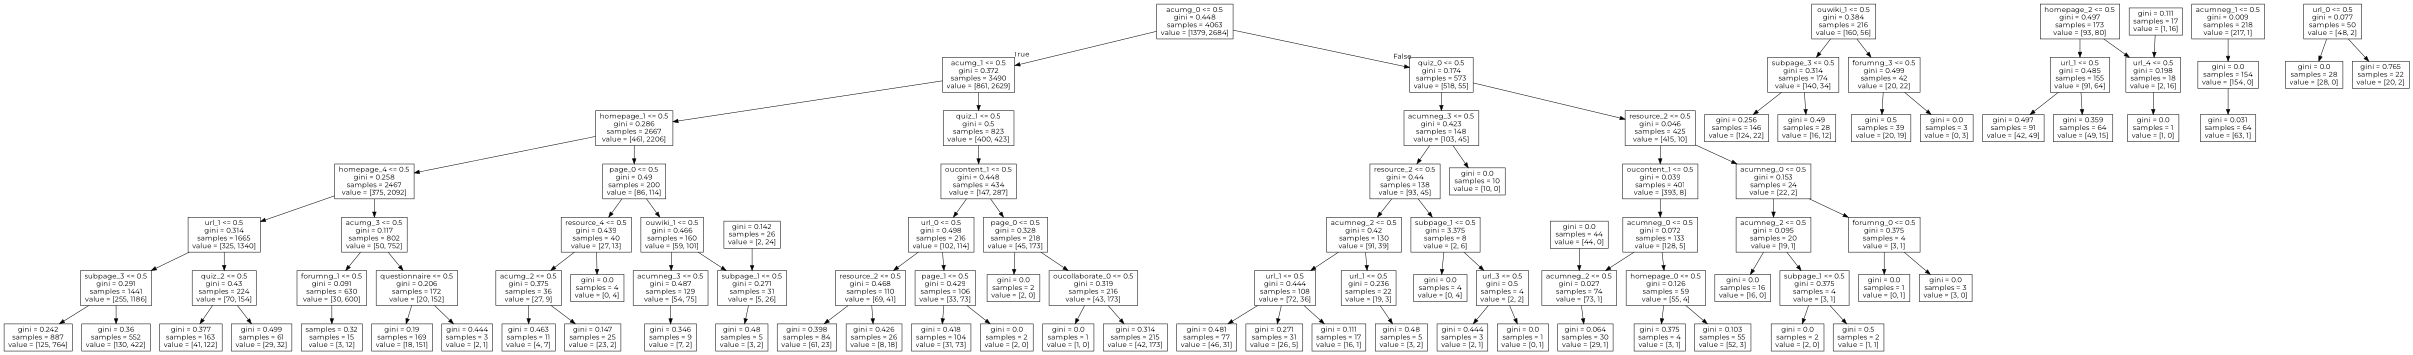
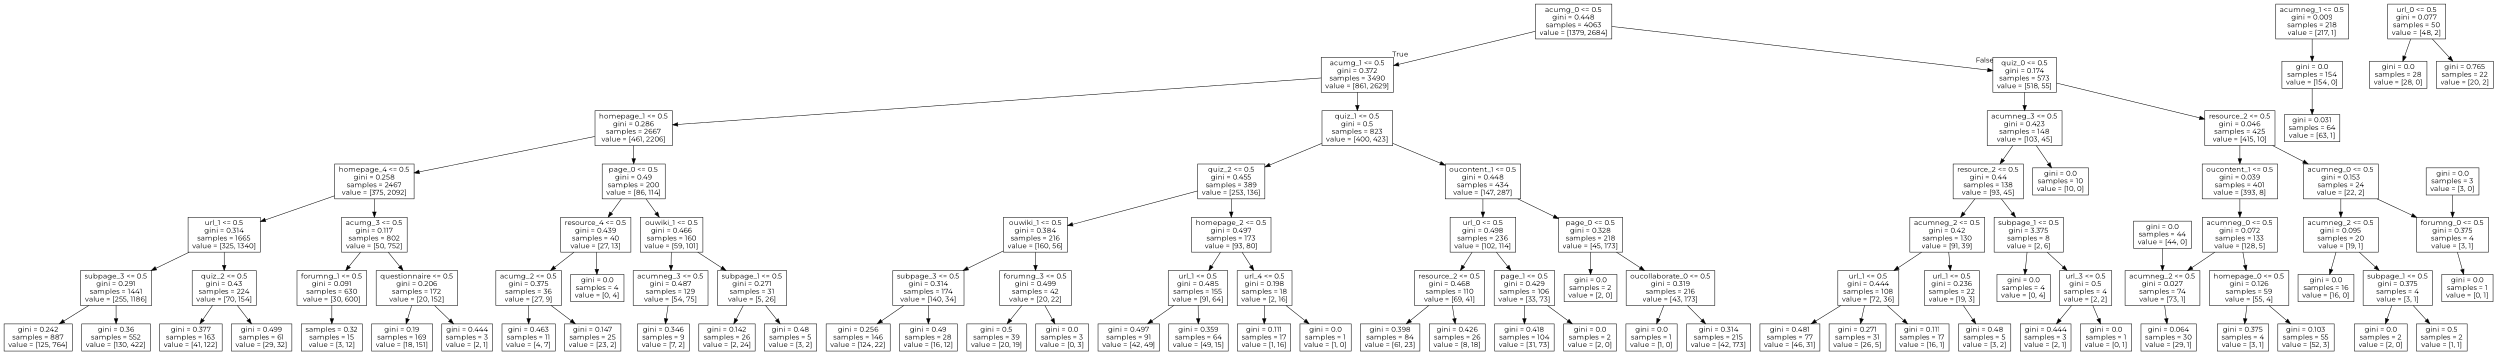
edge "gini = 0.111 samples = 17 value = [1, 16]" -> "url_4 <= 0.5 gini = 0.198 samples = 18 value = [2, 16]": reversed
node "quiz_2 <= 0.5 gini = 0.455 samples = 389 value = [253, 136]": added
node "url_0 <= 0.5 gini = 0.498 samples = 216 value = [102, 114]": label "url_0 <= 0.5 gini = 0.498 samples = 216 value = [102, 114]" -> "url_0 <= 0.5 gini = 0.498 samples = 236 value = [102, 114]"
edge "gini = 0.142 samples = 26 value = [2, 24]" -> "subpage_1 <= 0.5 gini = 0.271 samples = 31 value = [5, 26]": reversed
edge "forumng_0 <= 0.5 gini = 0.375 samples = 4 value = [3, 1]" -> "gini = 0.0 samples = 3 value = [3, 0]": reversed
